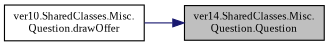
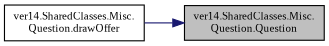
node "ver10.SharedClasses.Misc. Question.drawOffer": label "ver10.SharedClasses.Misc. Question.drawOffer" -> "ver14.SharedClasses.Misc. Question.drawOffer"
